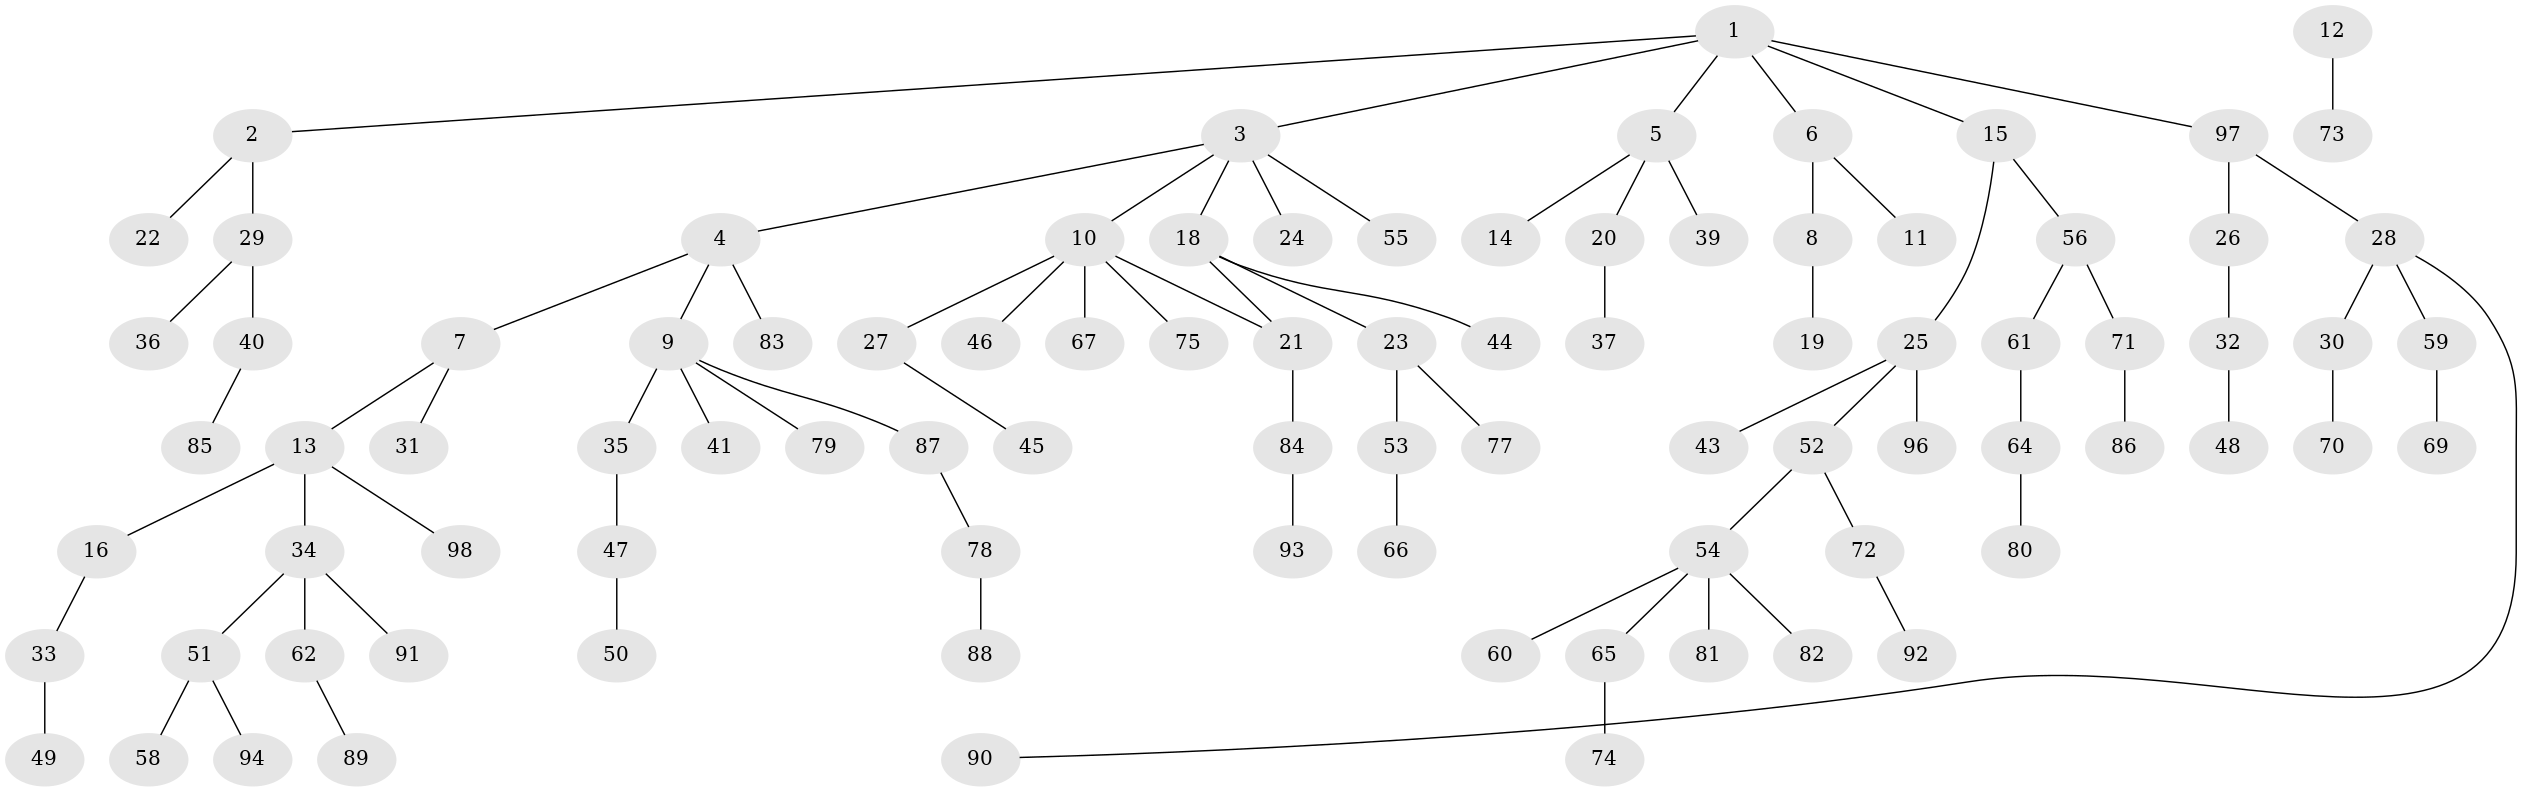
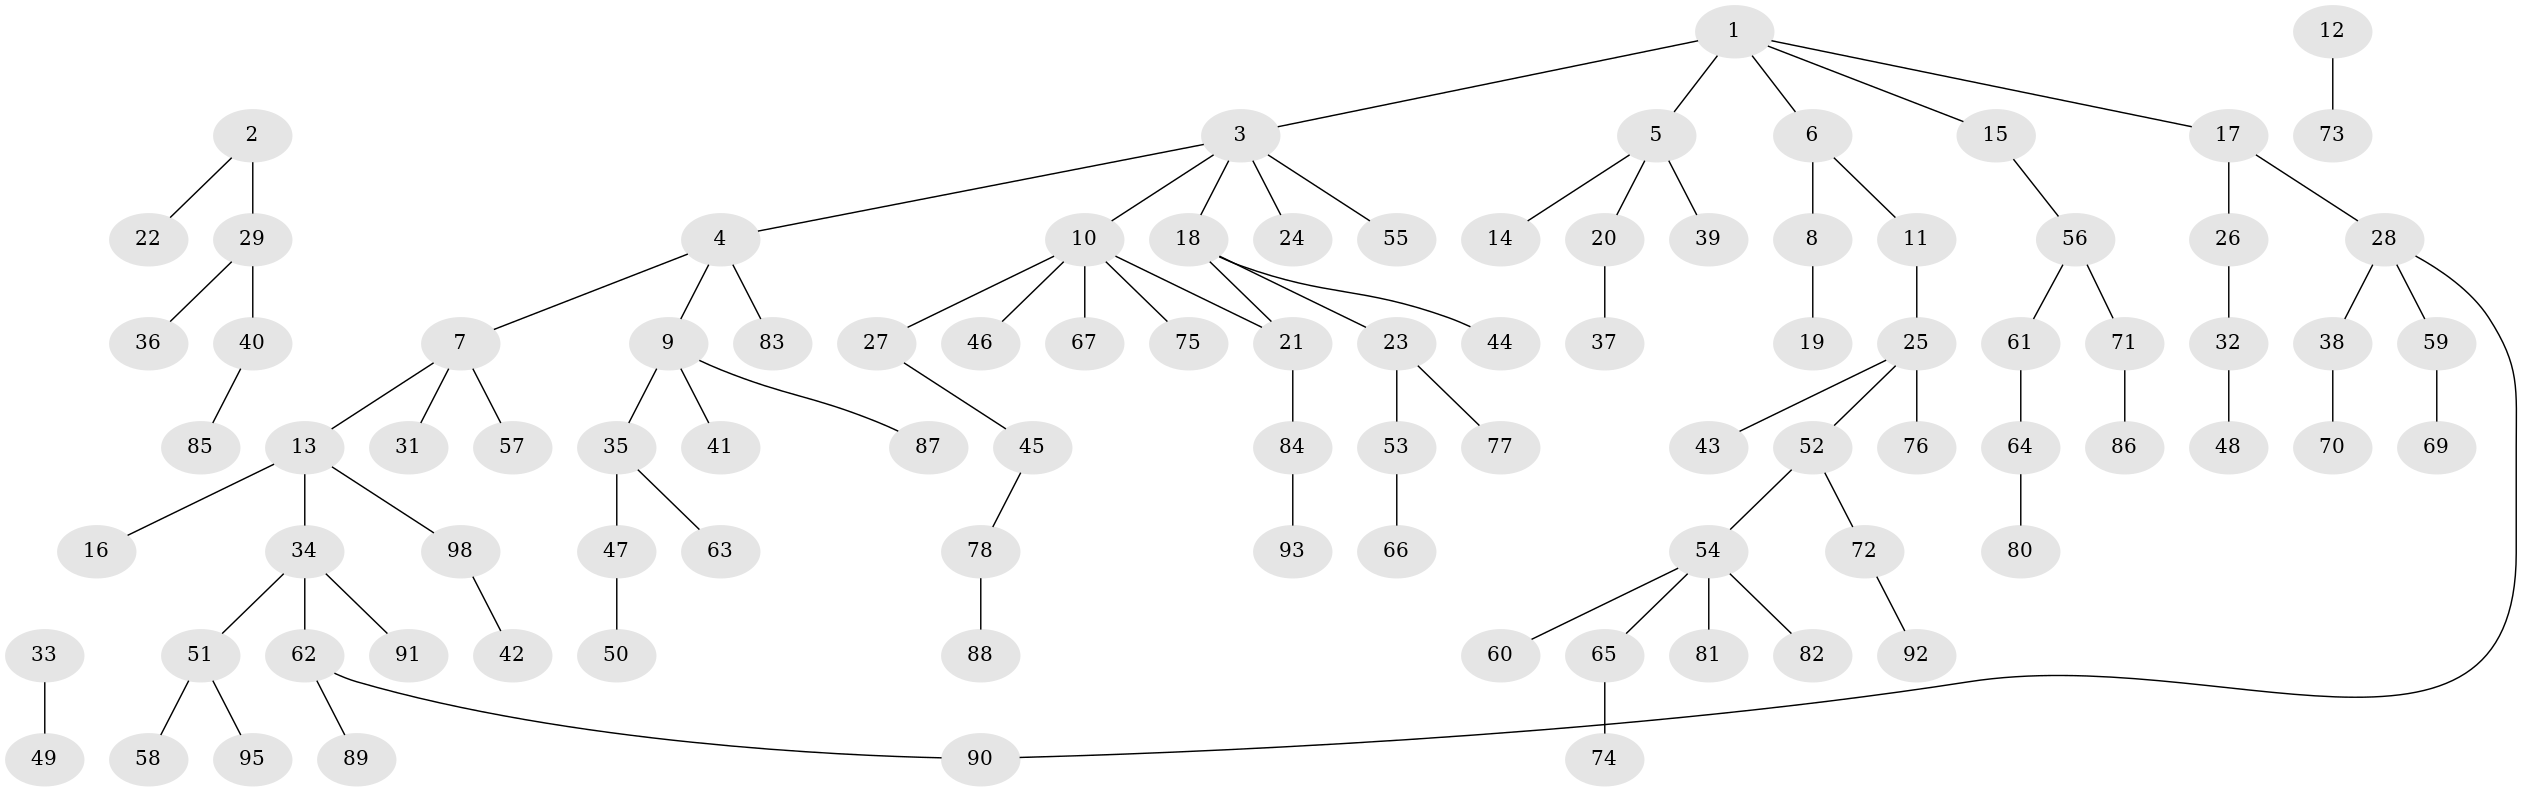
edge "1" -- "2": removed
node "97": label "97" -> "17"
edge "15" -- "25": now "11" -- "25"
node "30": label "30" -> "38"
node "57": added
node "79": removed
node "96": label "96" -> "76"
edge "87" -- "78": now "45" -- "78"
node "63": added
edge "16" -- "33": removed
node "42": added
edge "62" -- "90": added
node "94": label "94" -> "95"
